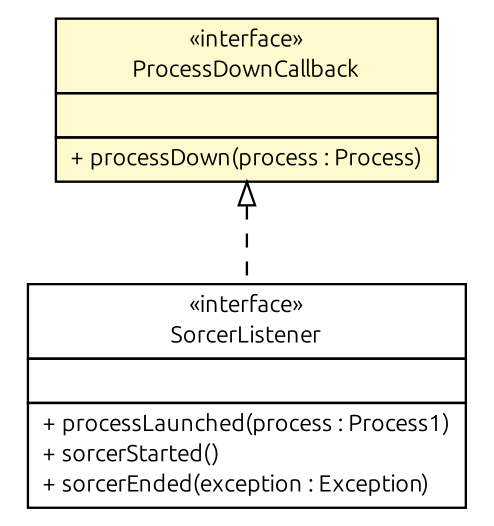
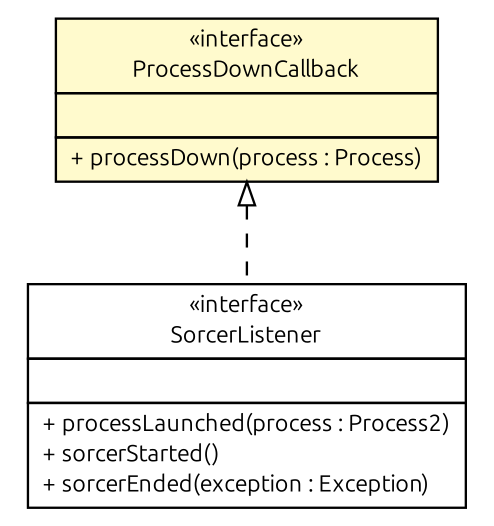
node "SorcerListener": text "+ processLaunched(process : Process1)" -> "+ processLaunched(process : Process2)"
